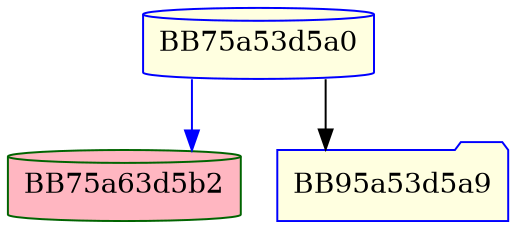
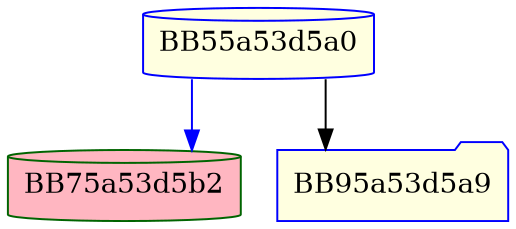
node "BB75a53d5a0": label "BB75a53d5a0" -> "BB55a53d5a0"
node "BB75a63d5b2": label "BB75a63d5b2" -> "BB75a53d5b2"
